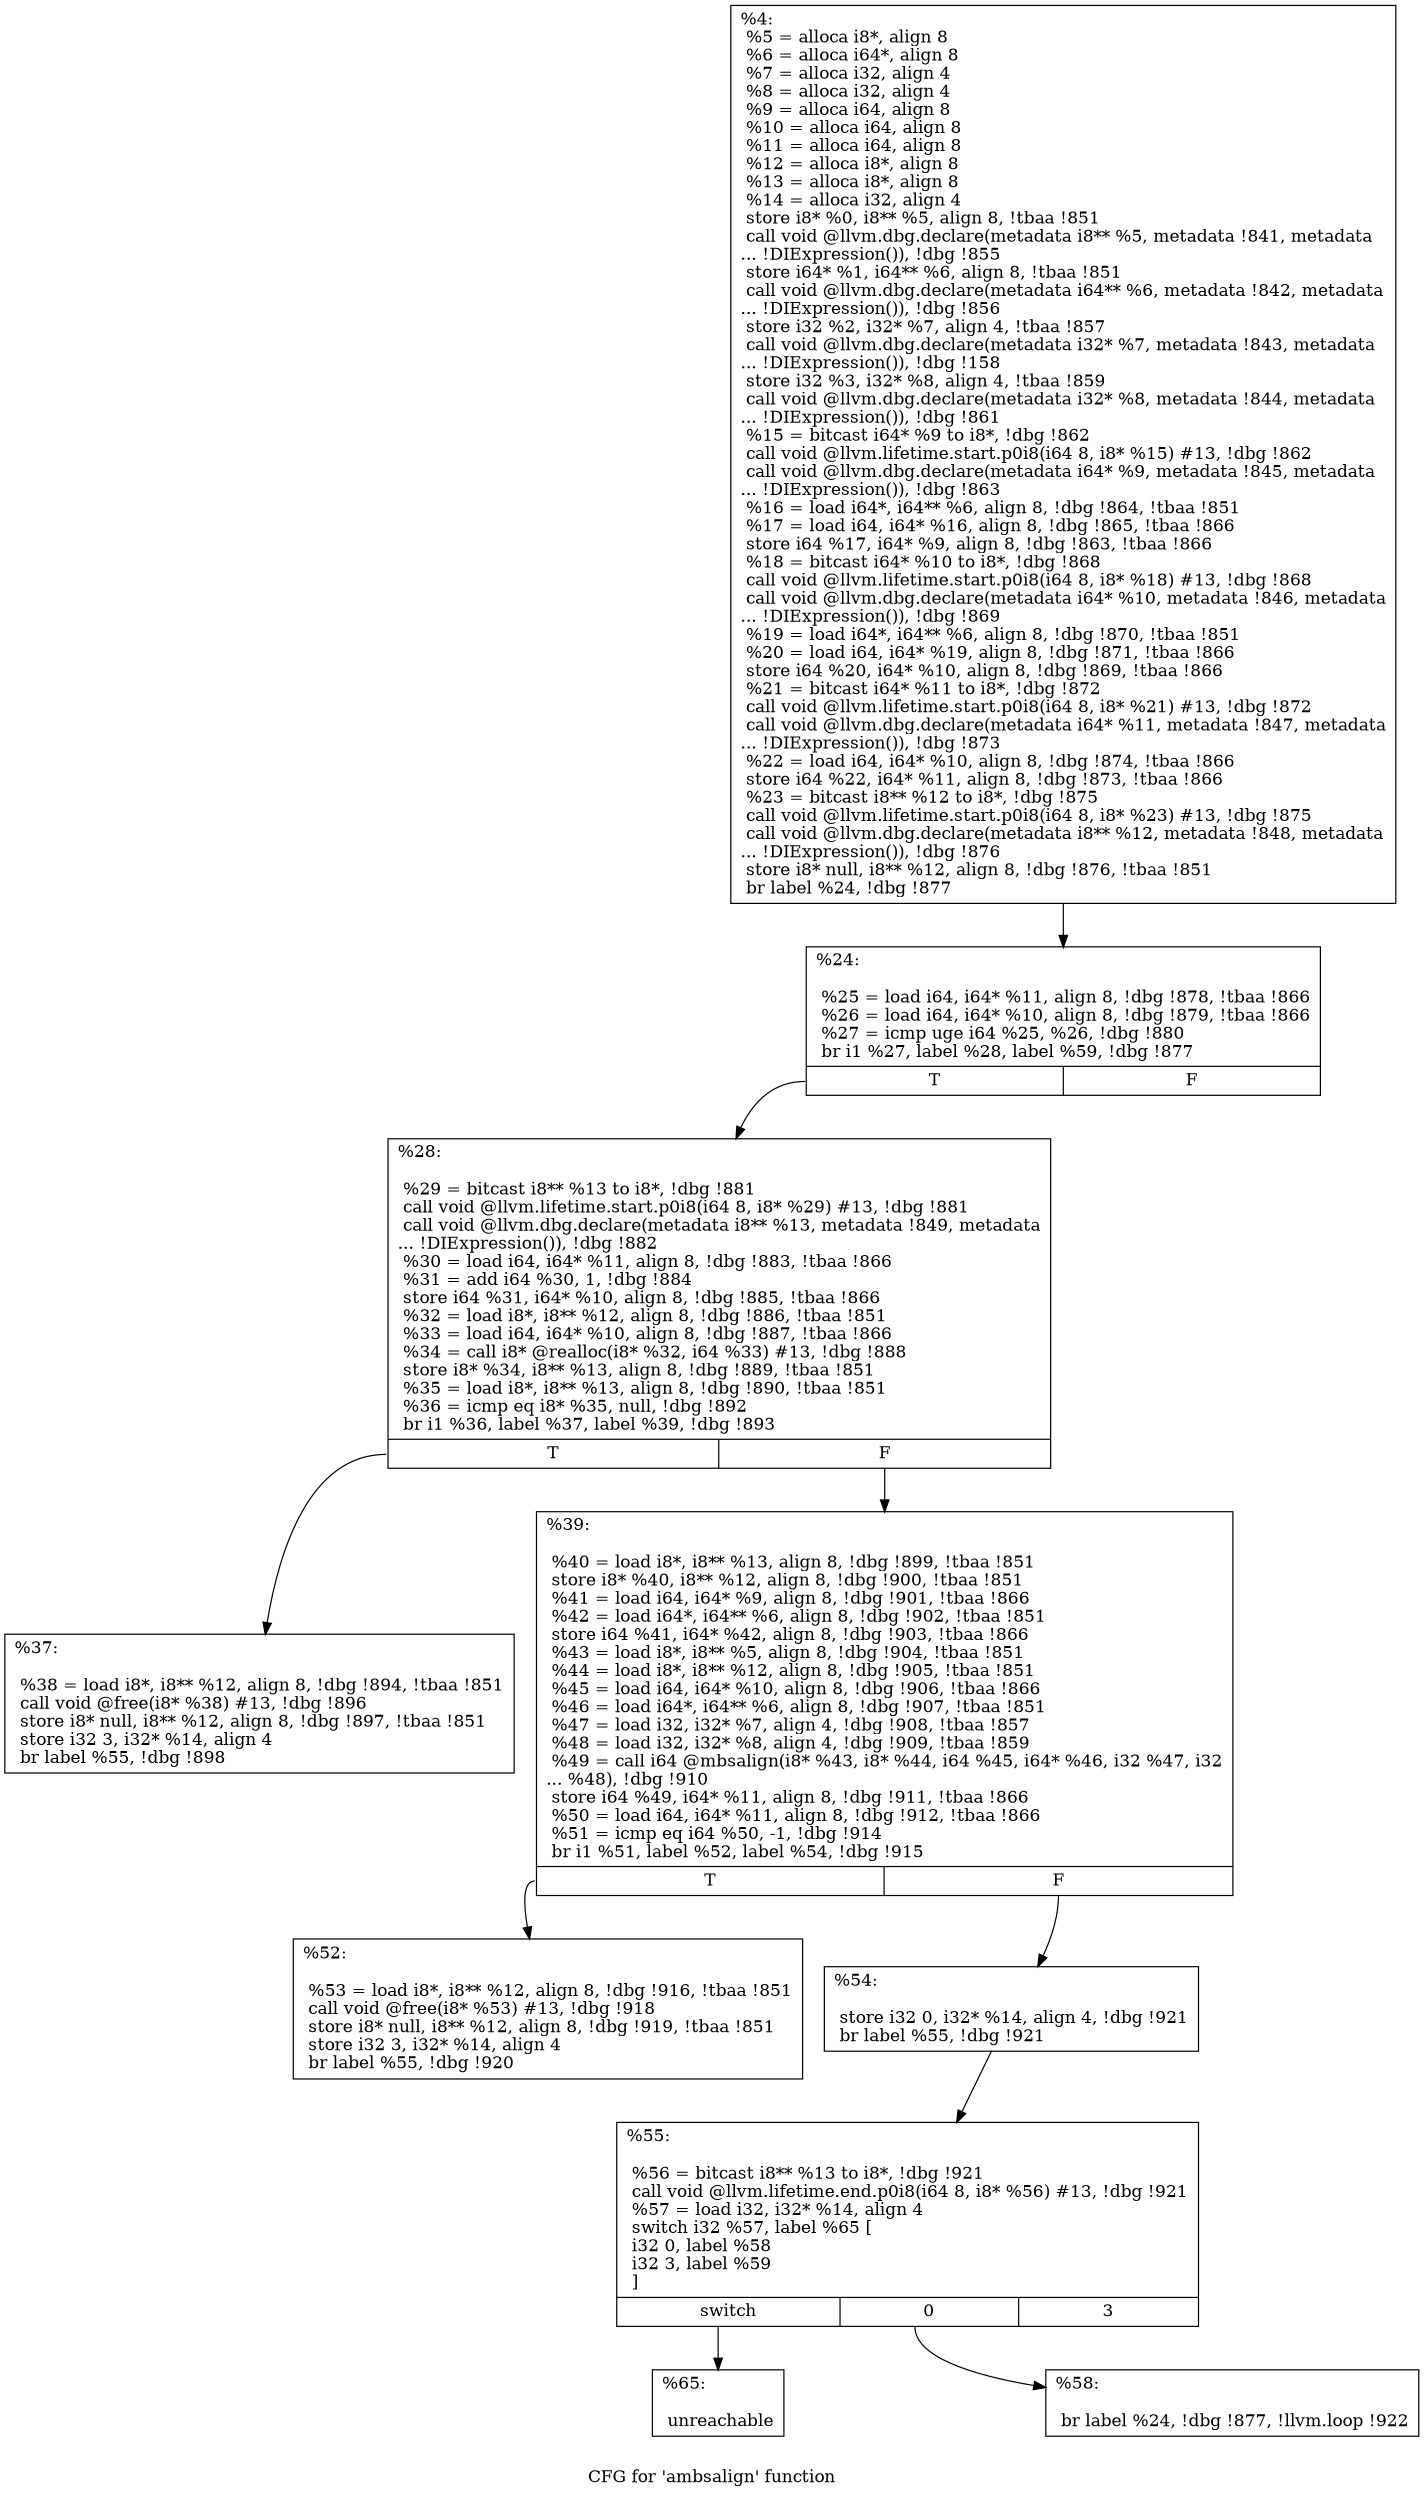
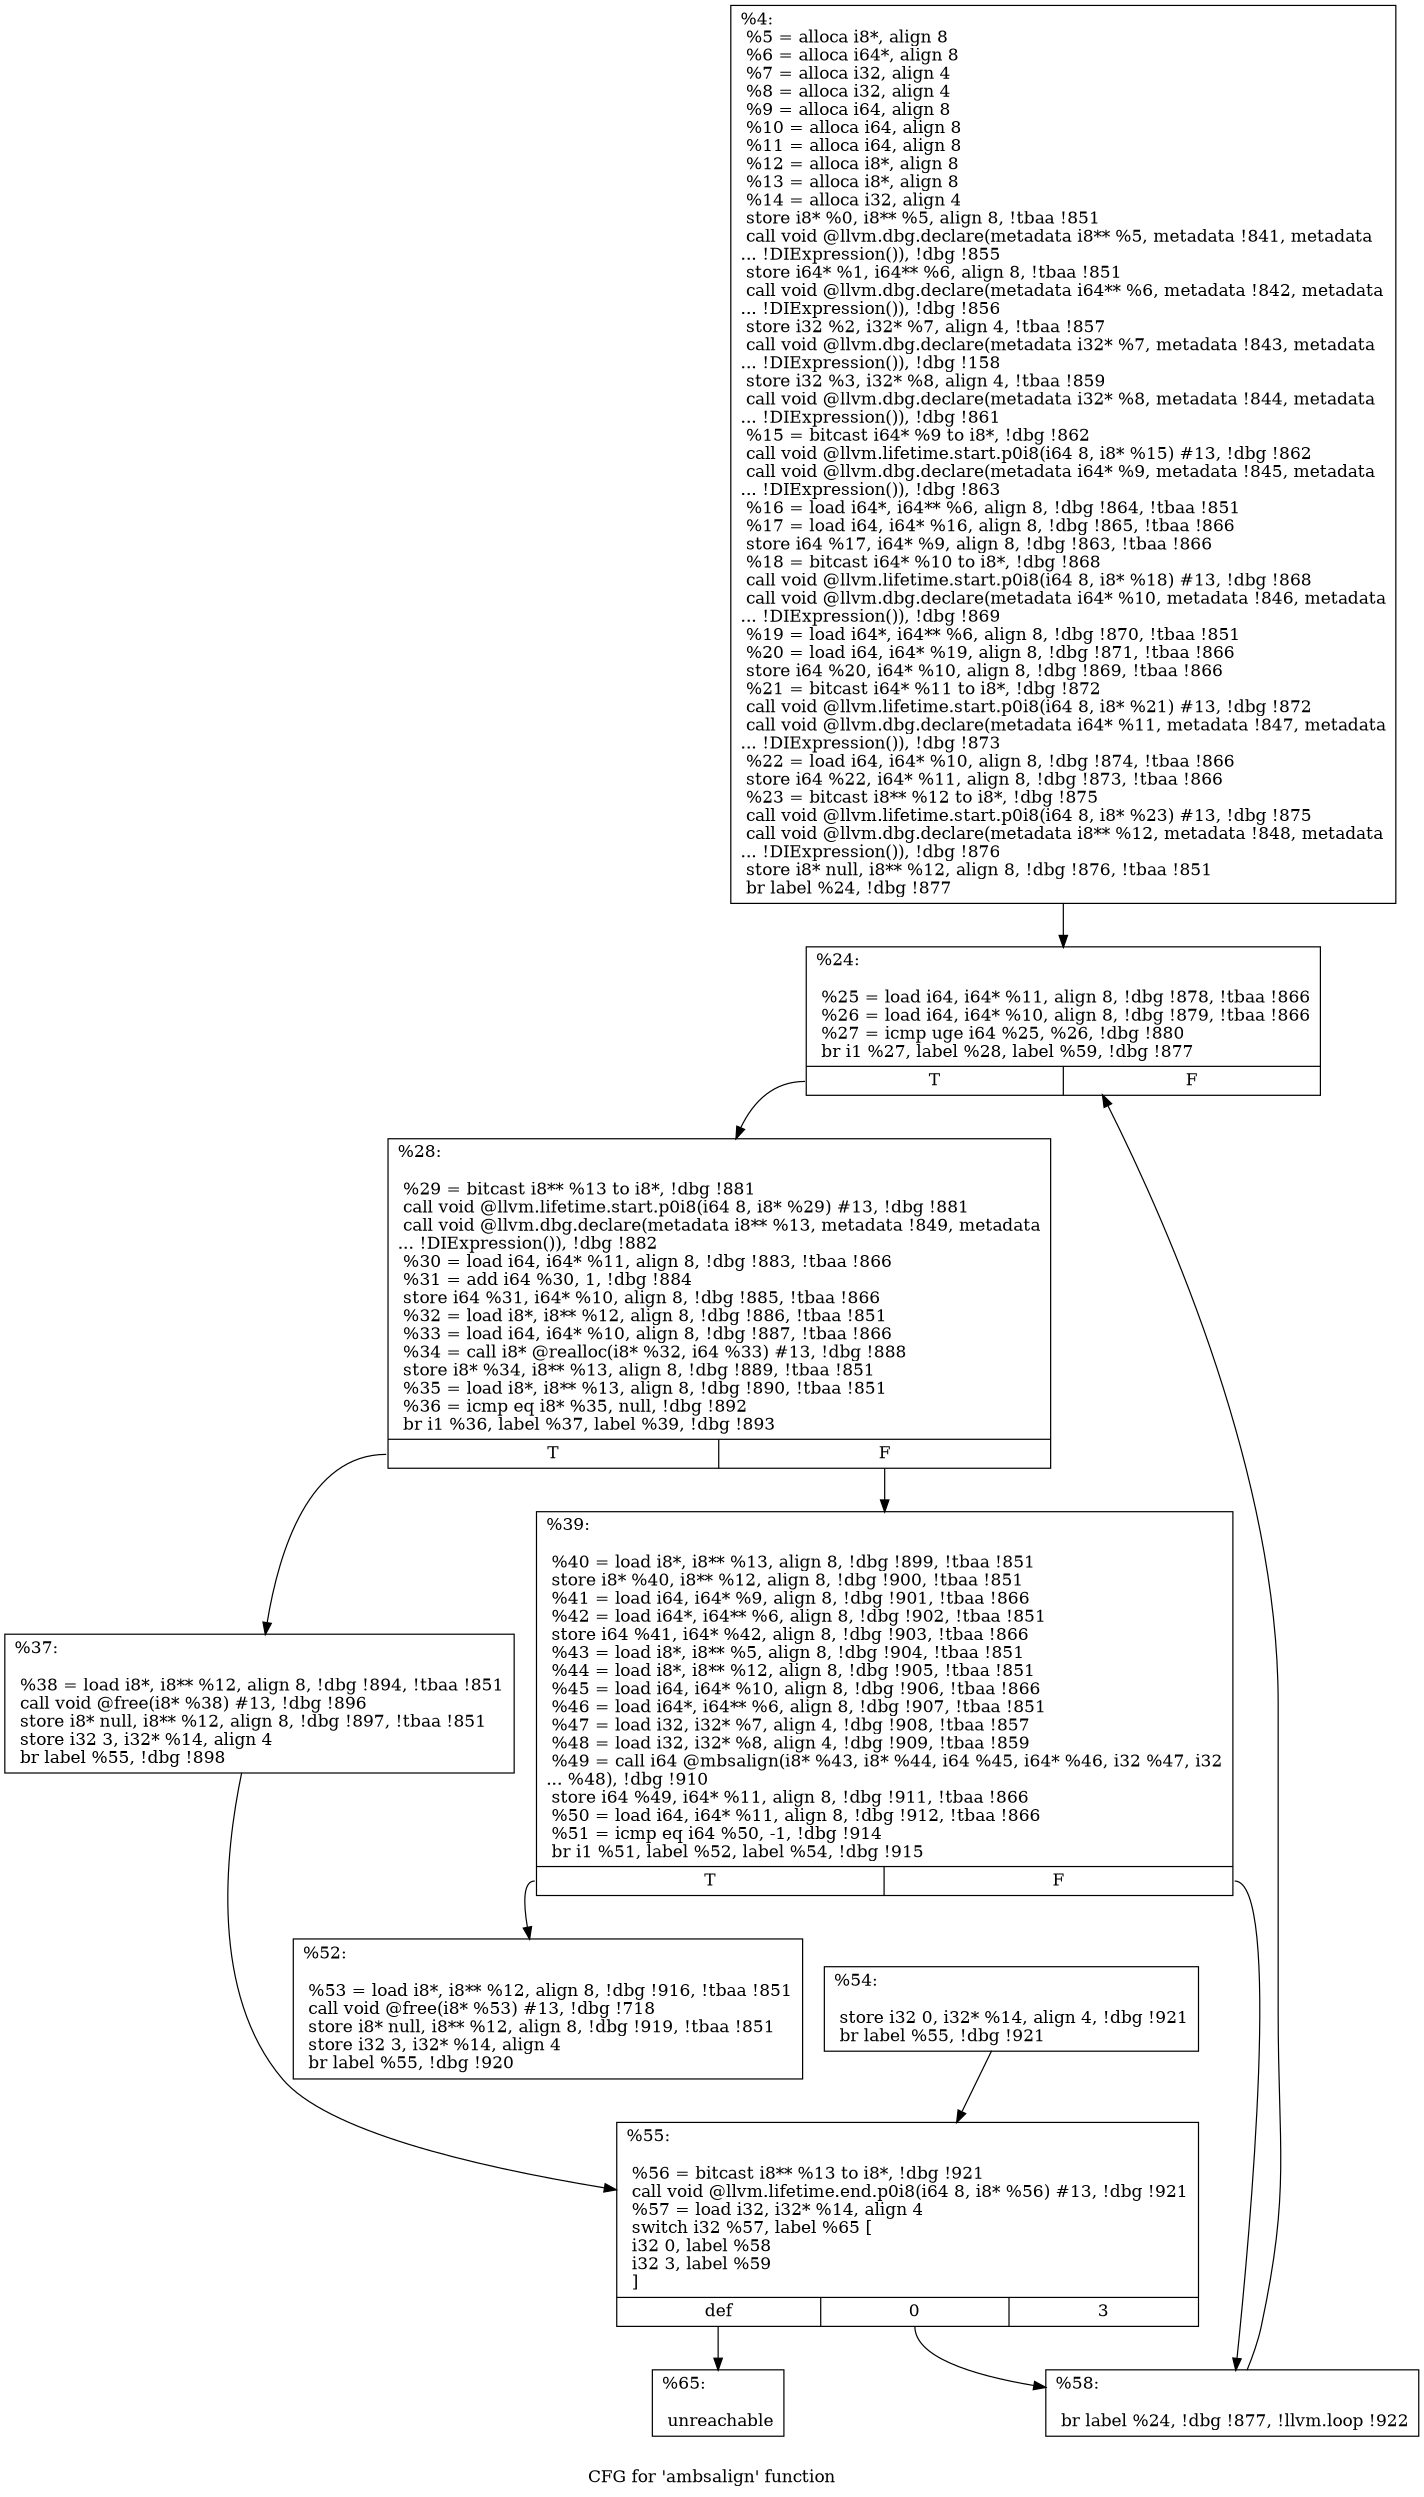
edge "%58:" -> "%24:": added
edge "%39:" -> "%54:": now "%39:" -> "%58:"
node "%52:": text "call void @free(i8* %53) #13, !dbg !918" -> "call void @free(i8* %53) #13, !dbg !718"
edge "%37:" -> "%55:": added
node "%55:": text "switch" -> "def"
